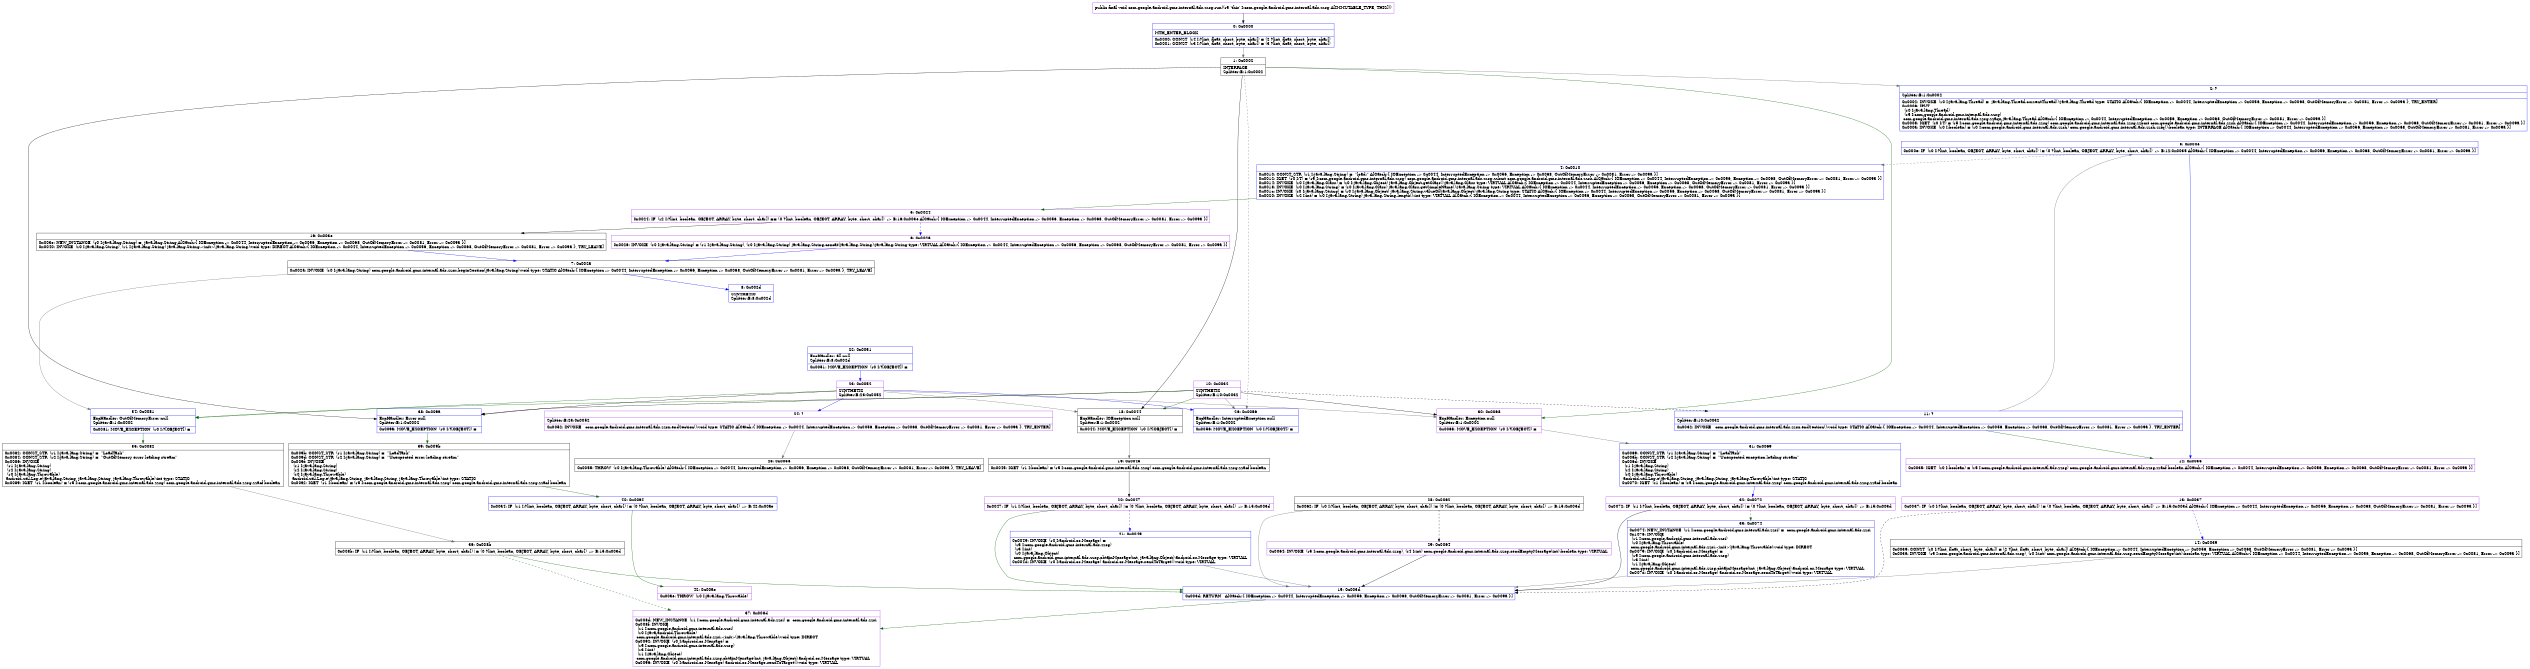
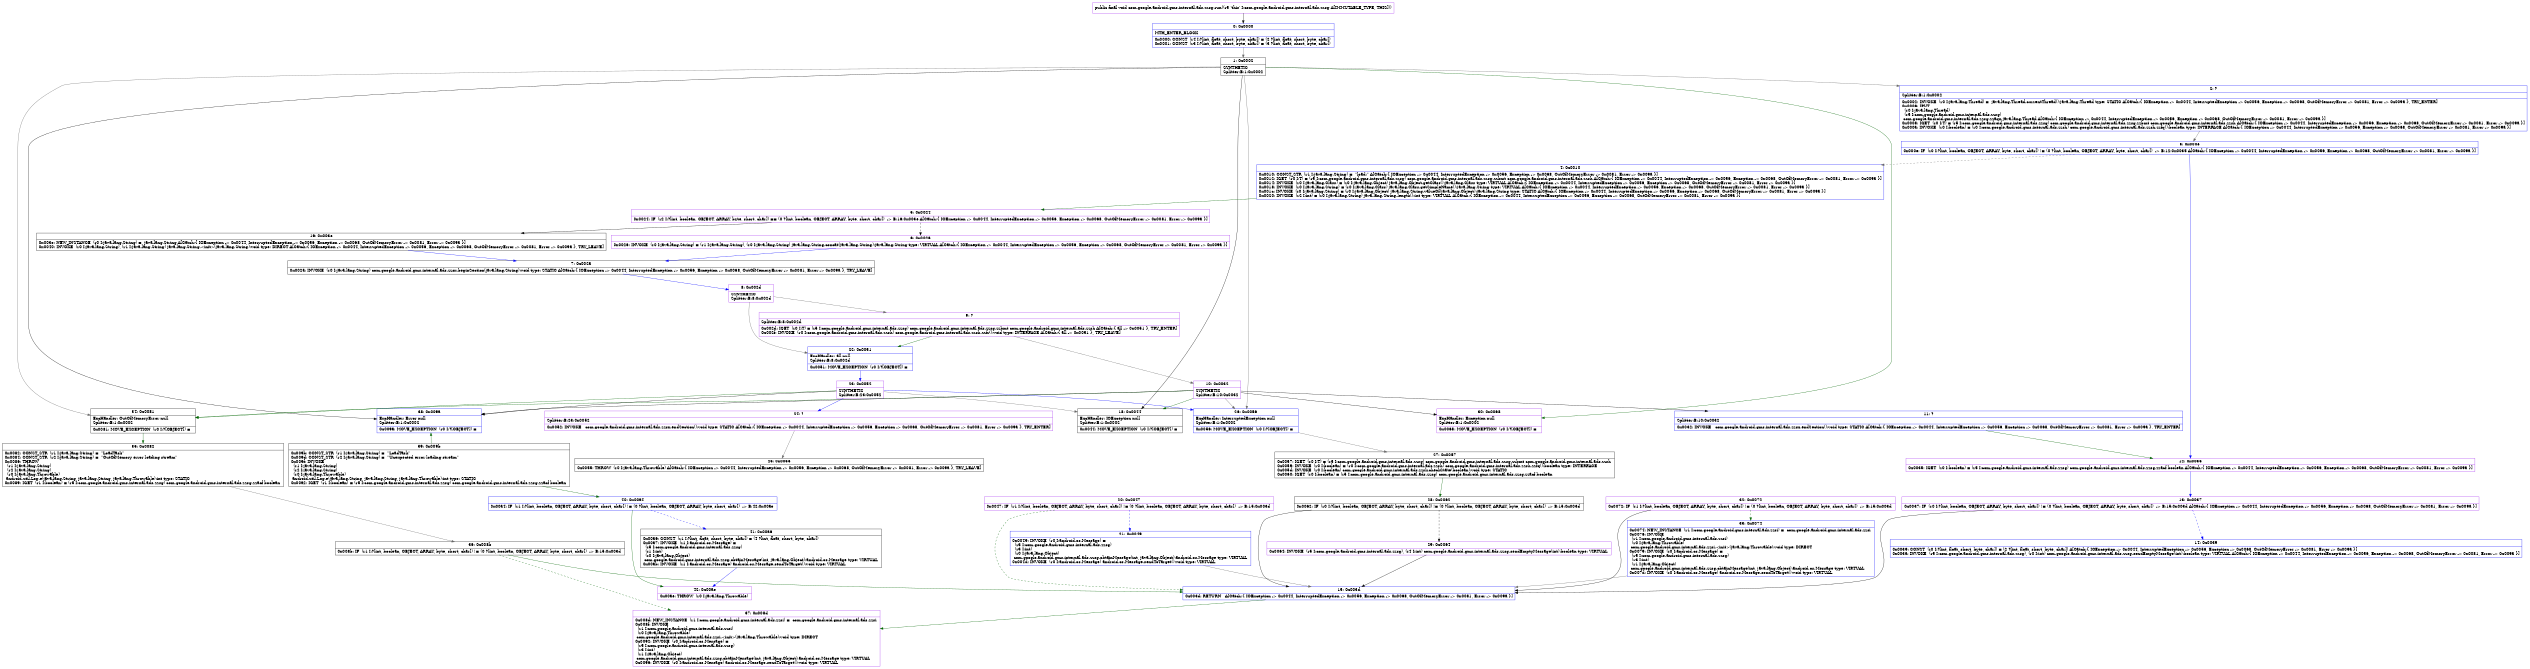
node "1: 0x0002": text "INTERFACE" -> "SYNTHETIC"
edge "5: 0x0024" -> "6: 0x0026": color blue -> black
edge "1: 0x0002" -> "26: 0x0056": style dashed -> solid
edge "11: ?" -> "3: 0x000e": now "2: ?" -> "3: 0x000e"
edge "7: 0x002a" -> "34: 0x0081": now "1: 0x0002" -> "34: 0x0081"
node "8: 0x002d": color blue -> purple
node "9: ?": added
edge "8: 0x002d" -> "22: 0x0051": added
edge "10: 0x0032" -> "11: ?": style dashed -> solid
edge "23: 0x0052" -> "30: 0x0068": removed
node "34: 0x0081": color blue -> black
edge "38: 0x009a" -> "39: 0x009b": reversed
node "35: 0x0082": text "0x0086: INVOKE" -> "0x0086: THROW"
node "19: 0x0045": removed
node "27: 0x0057": added
node "31: 0x0069": removed
edge "12: 0x0035" -> "13: 0x0037": added
node "33: 0x0074": text "0x1076: INVOKE" -> "0x0076: INVOKE"
edge "28: 0x0062" -> "15: 0x003d": color gray40 -> black
node "41: 0x00a6": added
node "14: 0x0039": color black -> blue
edge "14: 0x0039" -> "15: 0x003d": removed
edge "20: 0x0047" -> "15: 0x003d": style solid -> dashed
edge "13: 0x0037" -> "15: 0x003d": style dashed -> solid
node "37: 0x008d": text "(r0 I:java.android.Throwable)" -> "(r0 I:java.lang.Throwable)"
